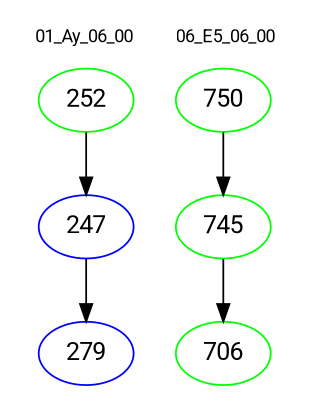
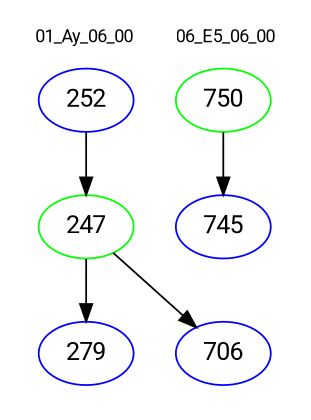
node "252": color green -> blue
node "247": color blue -> green
node "745": color green -> blue
edge "745" -> "706": now "247" -> "706"
node "706": color green -> blue
